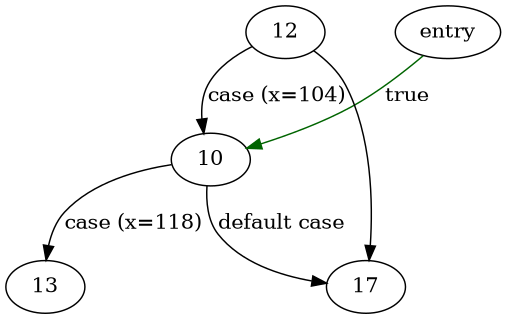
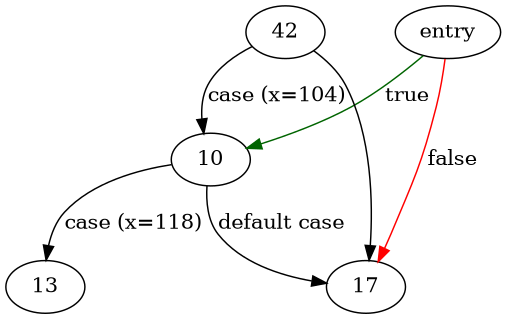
node "12": label "12" -> "42"
edge "entry" -> "17": added, label "false"
